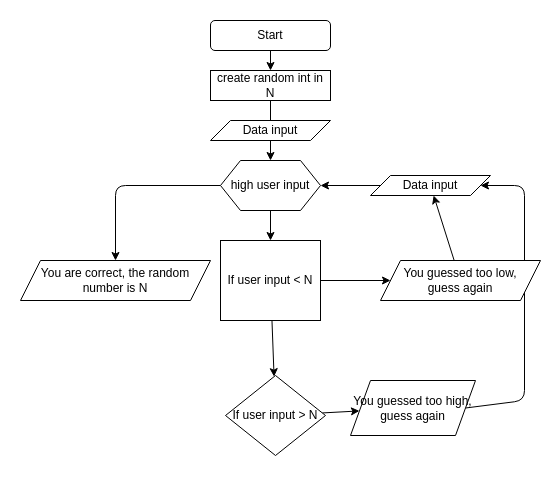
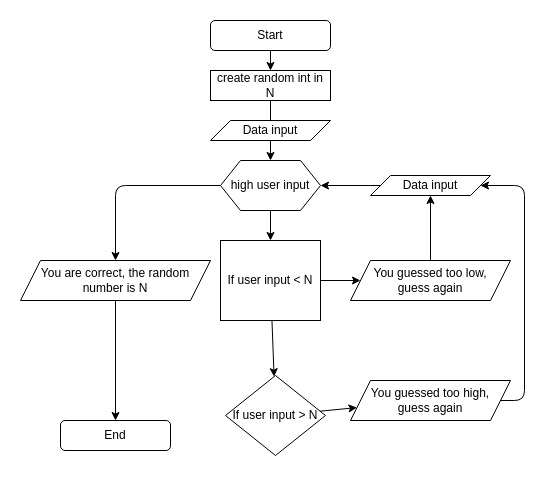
node "You guessed too low, guess again": moved (461, 281) -> (431, 281)
edge "You are correct, the random number is N" -> "End": added
node "You guessed too high, guess again": size 125x55 -> 160x40
node "End": added
